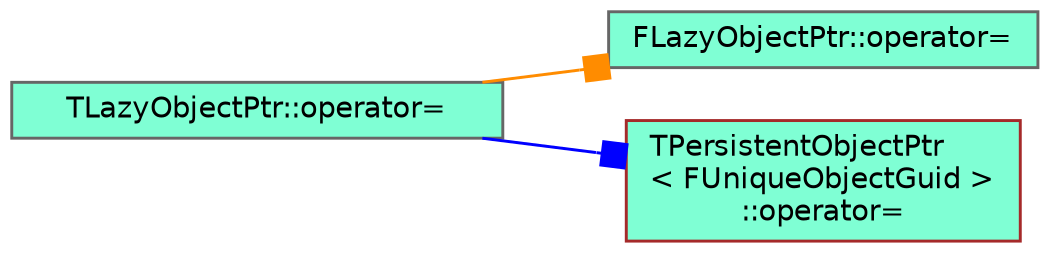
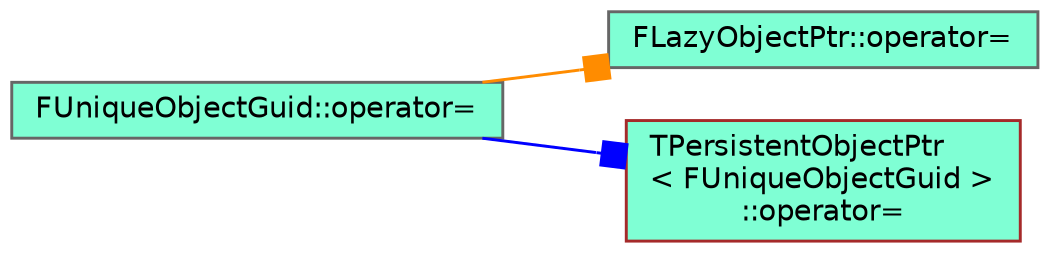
node "TLazyObjectPtr::operator=": label "TLazyObjectPtr::operator=" -> "FUniqueObjectGuid::operator="
